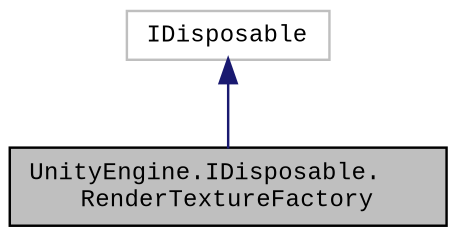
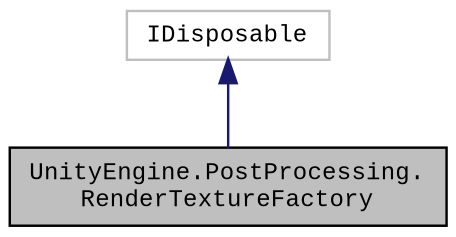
node "UnityEngine.IDisposable. RenderTextureFactory": label "UnityEngine.IDisposable. RenderTextureFactory" -> "UnityEngine.PostProcessing. RenderTextureFactory"
